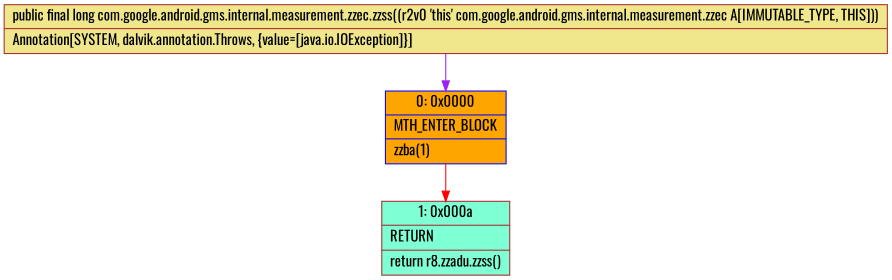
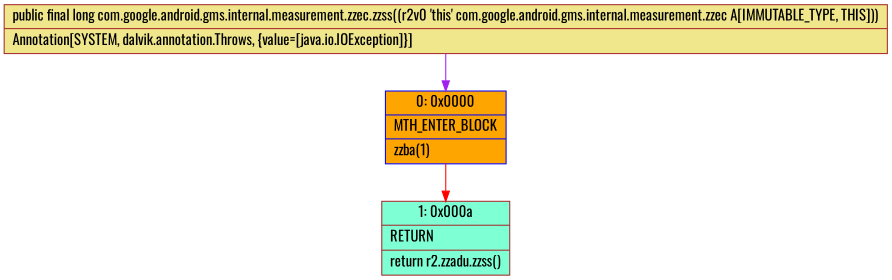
node "1: 0x000a": text "return r8.zzadu.zzss()" -> "return r2.zzadu.zzss()"
